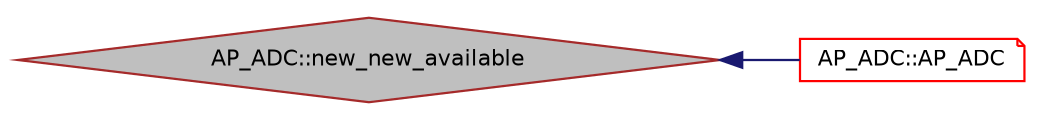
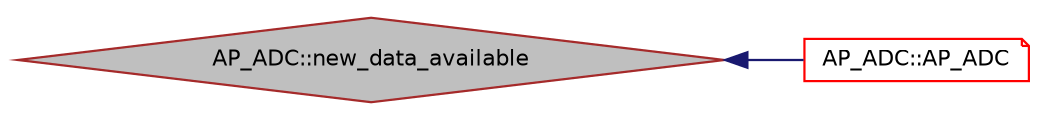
node "AP_ADC::new_new_available": label "AP_ADC::new_new_available" -> "AP_ADC::new_data_available"
